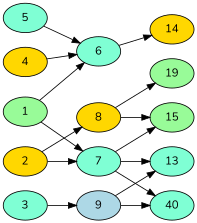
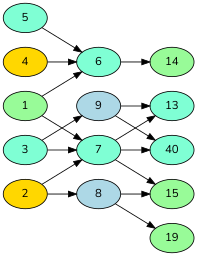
node "14": fillcolor gold -> palegreen
node "8": fillcolor gold -> lightblue
edge "3" -> "7": added
